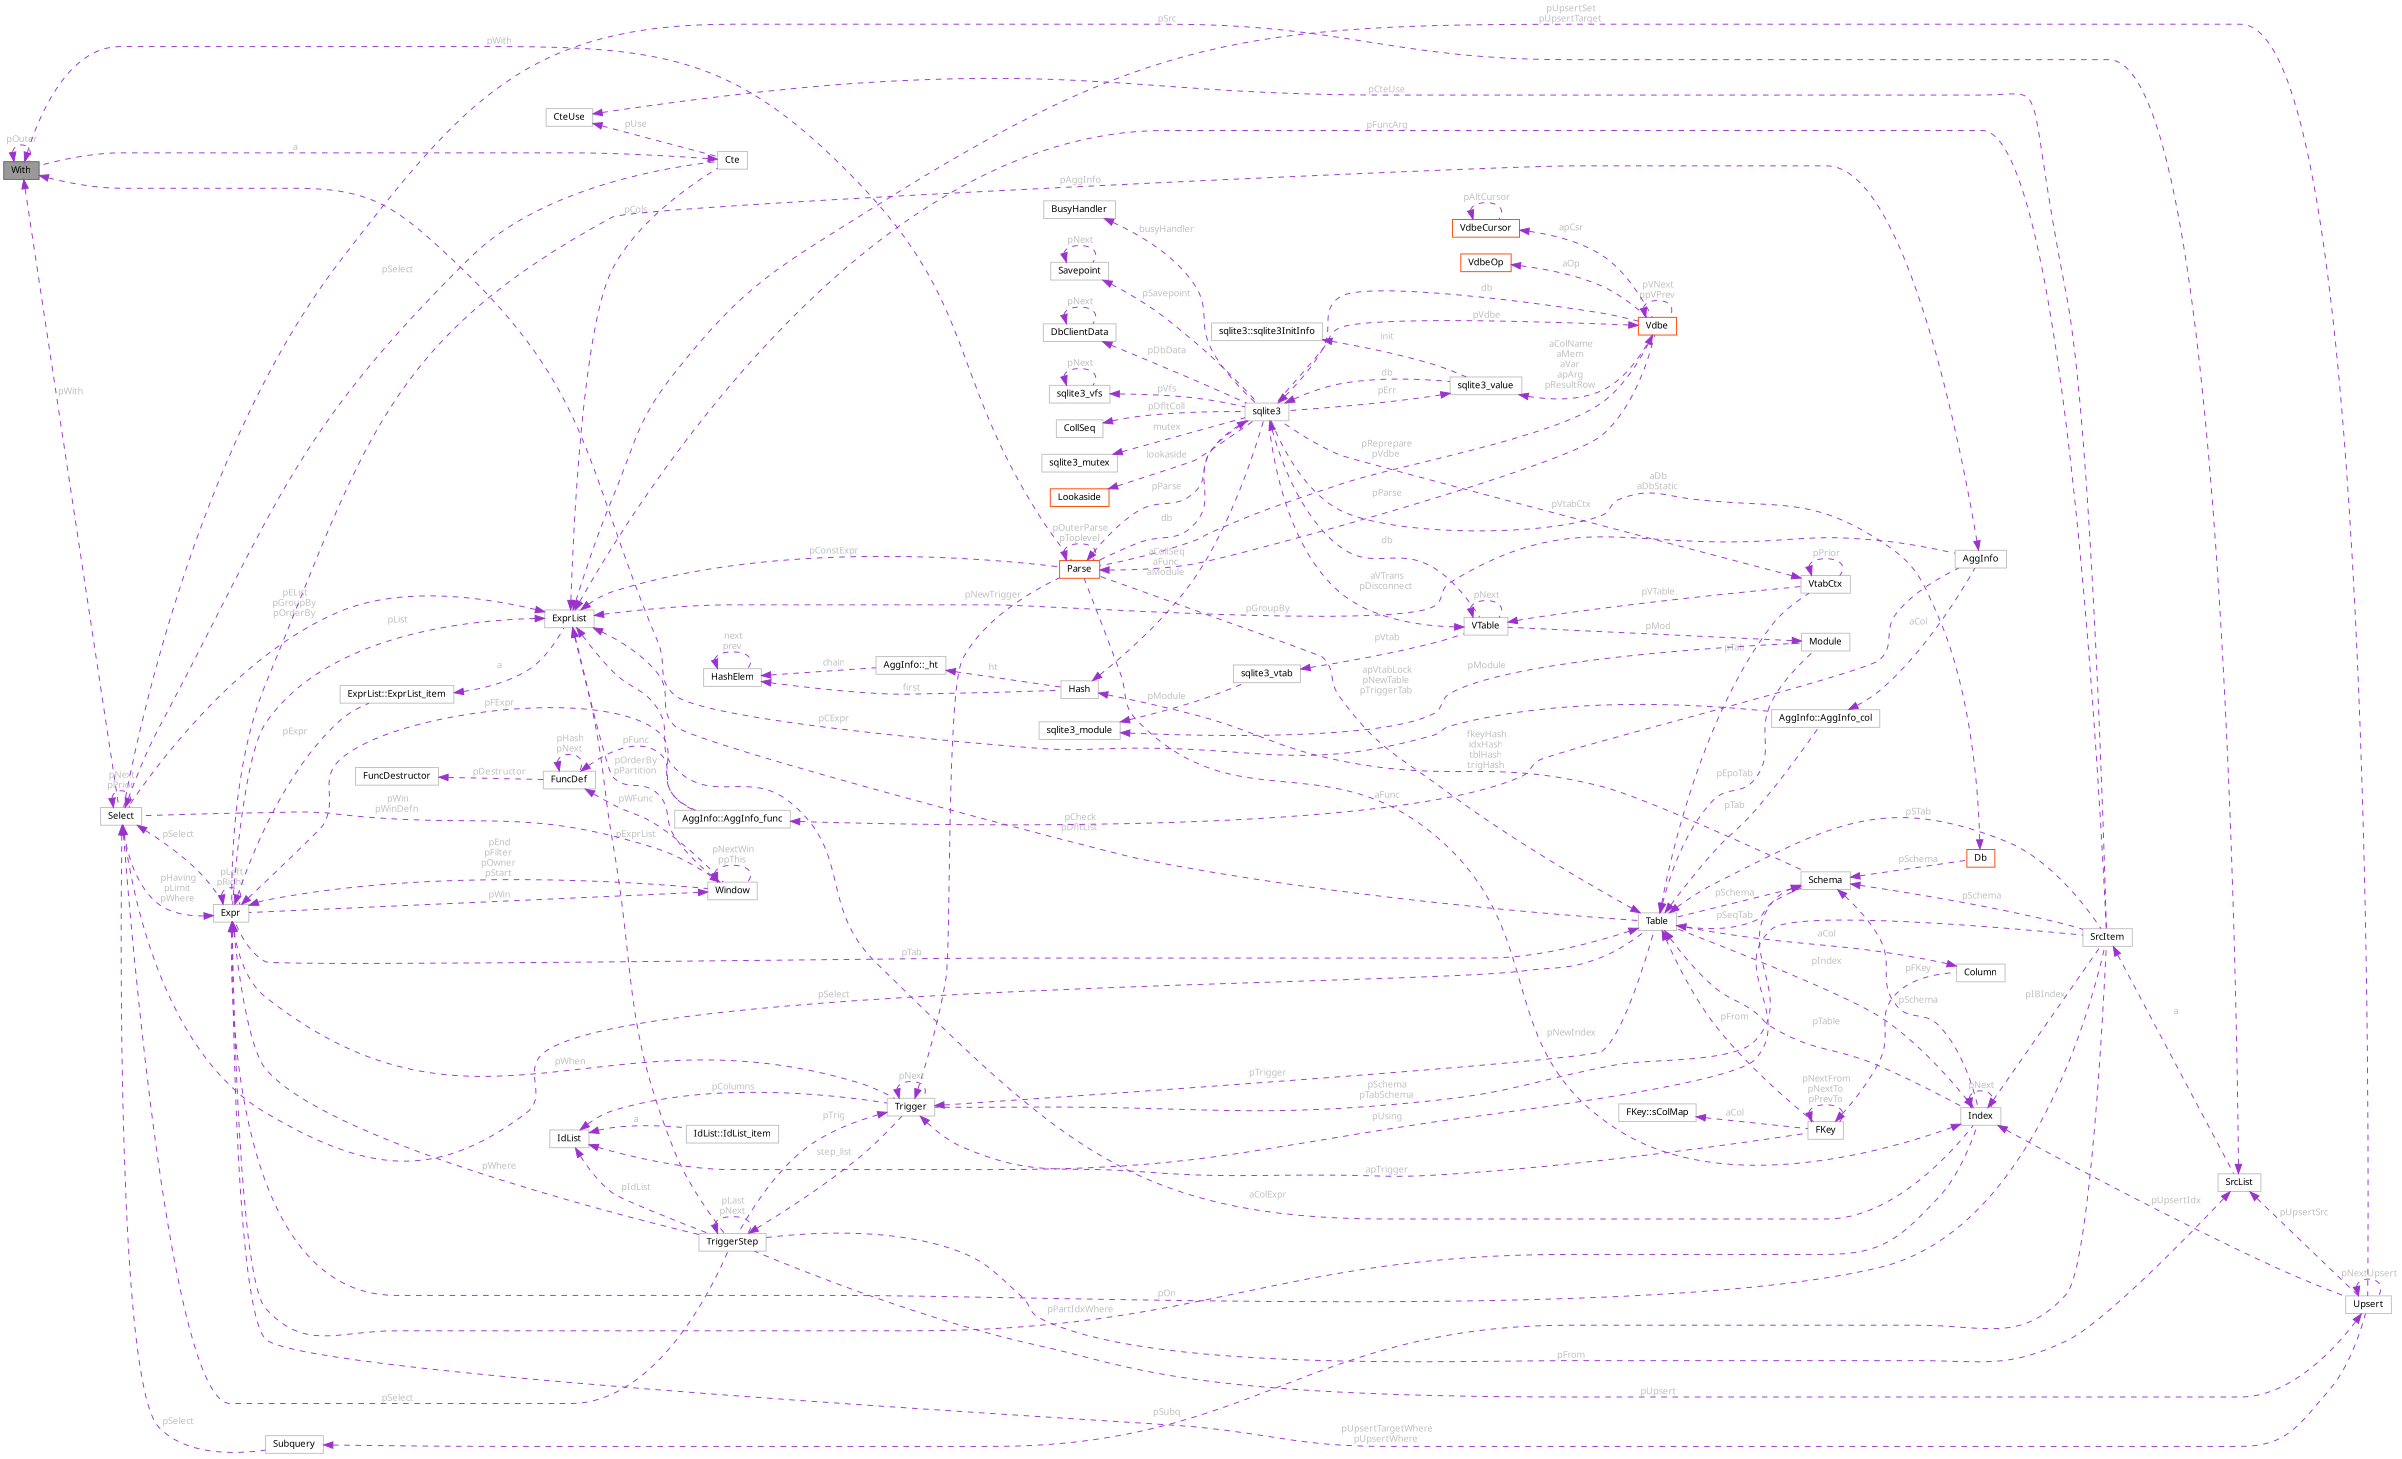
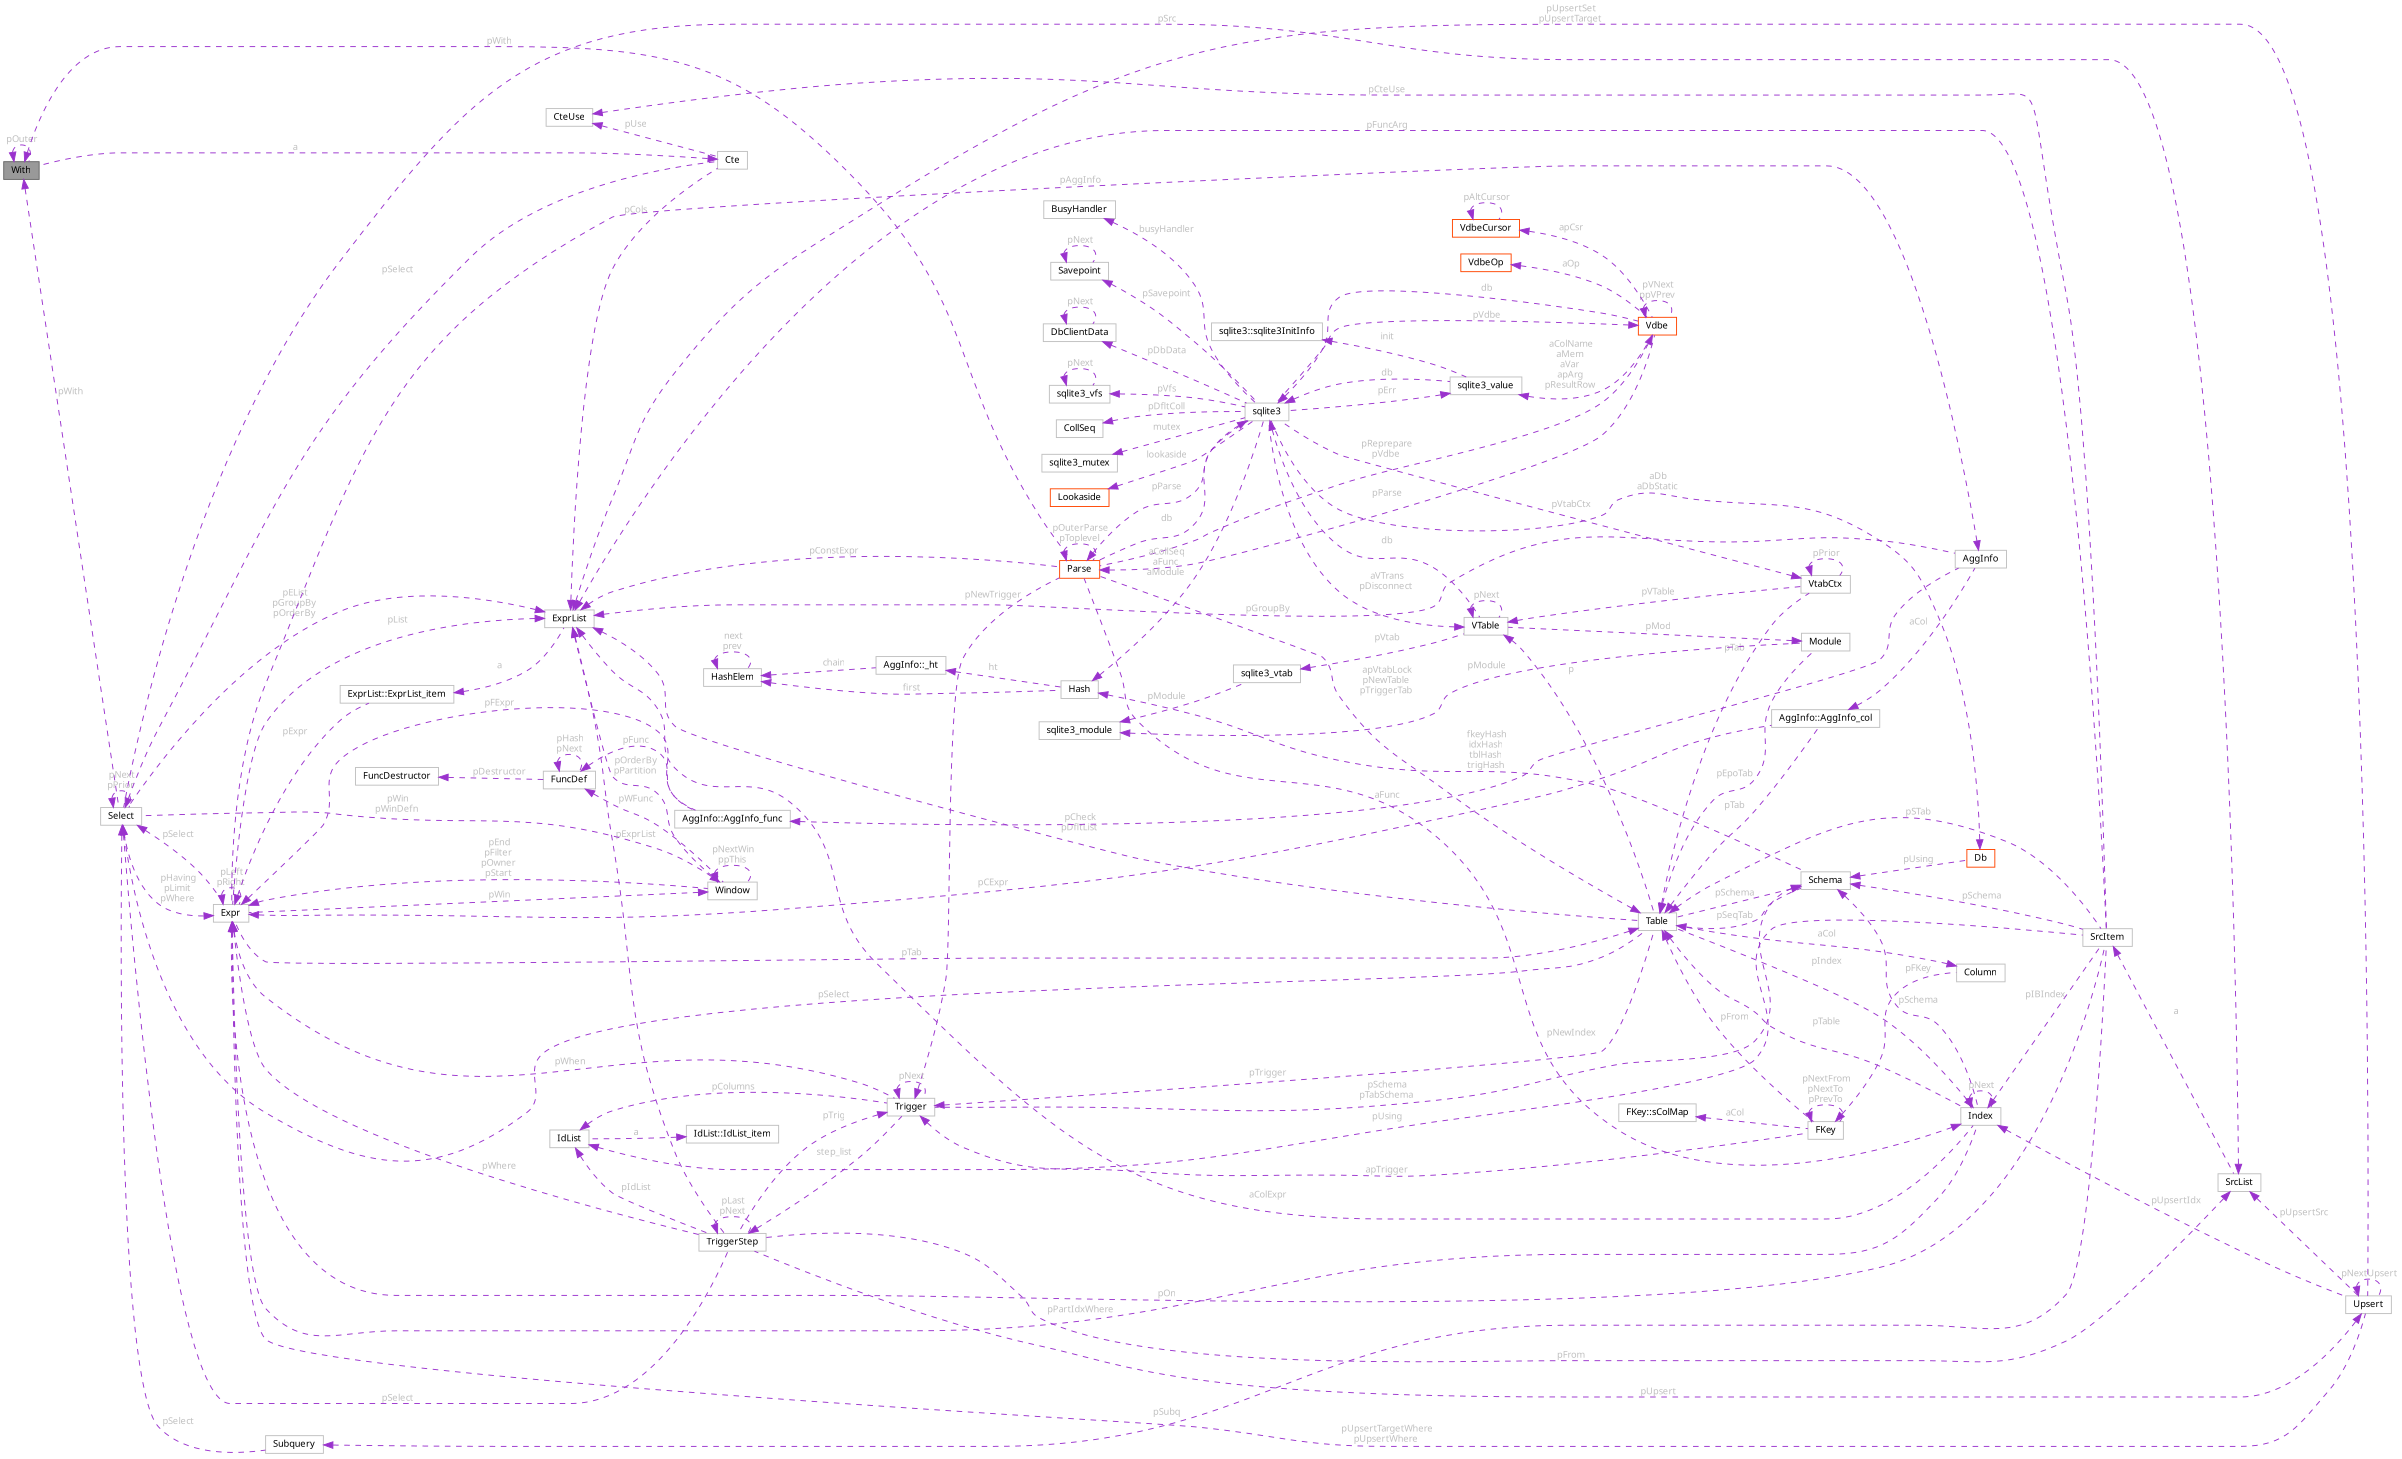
edge "AggInfo::AggInfo_col" -> "With": now "AggInfo::AggInfo_col" -> "Expr"
edge "Table" -> "VTable": added, label "p"
edge "Db" -> "Schema": label " pSchema" -> " pUsing"
edge "IdList::IdList_item" -> "IdList": reversed
